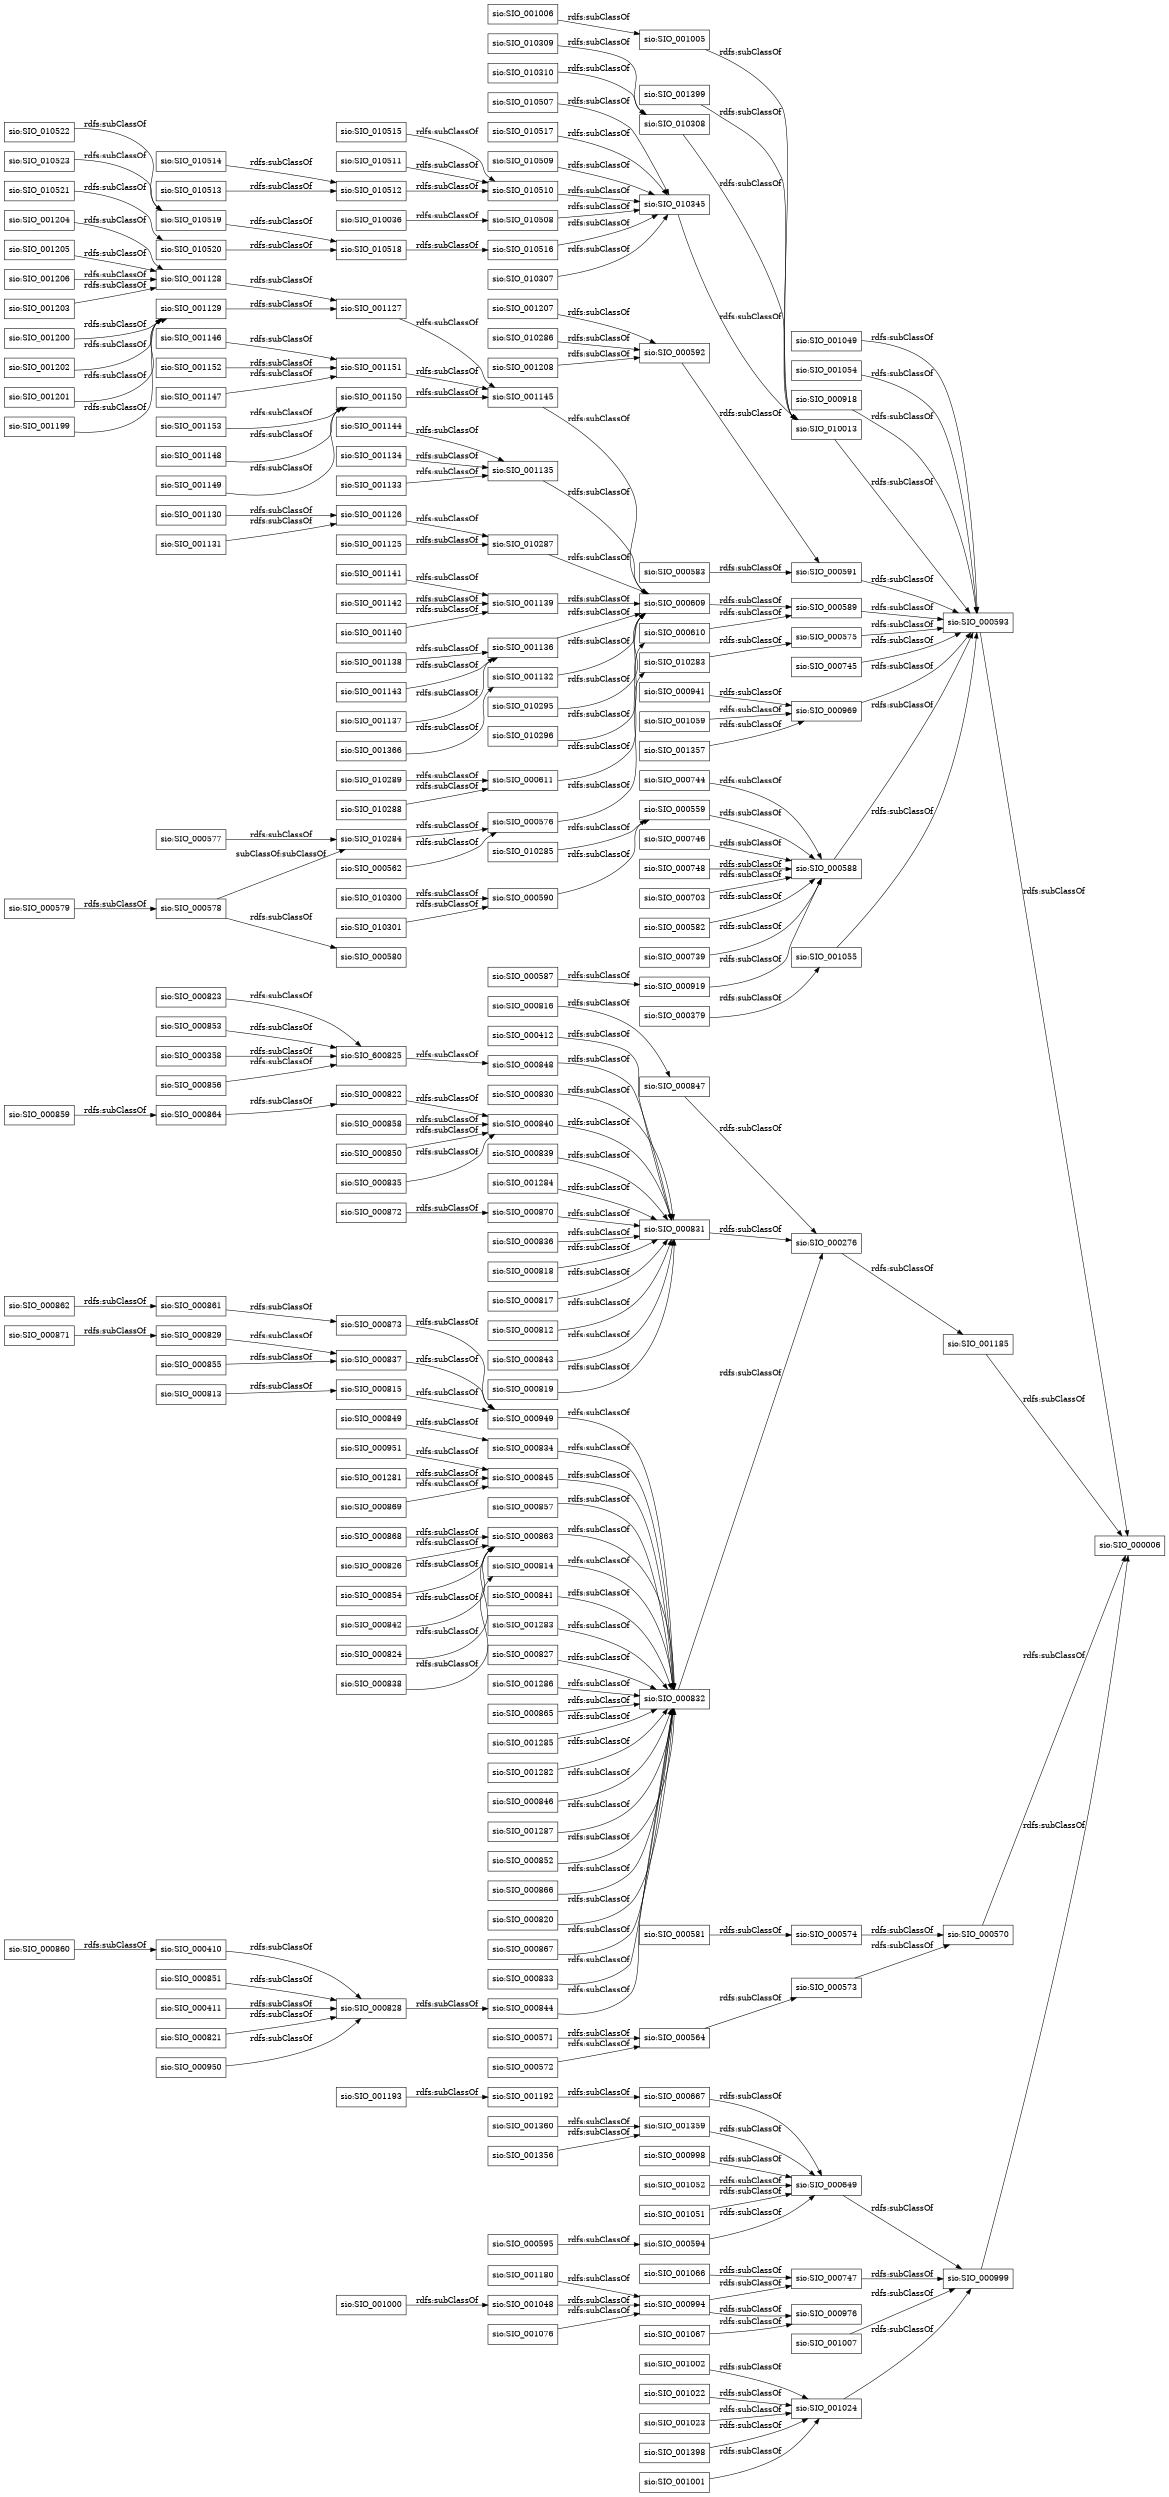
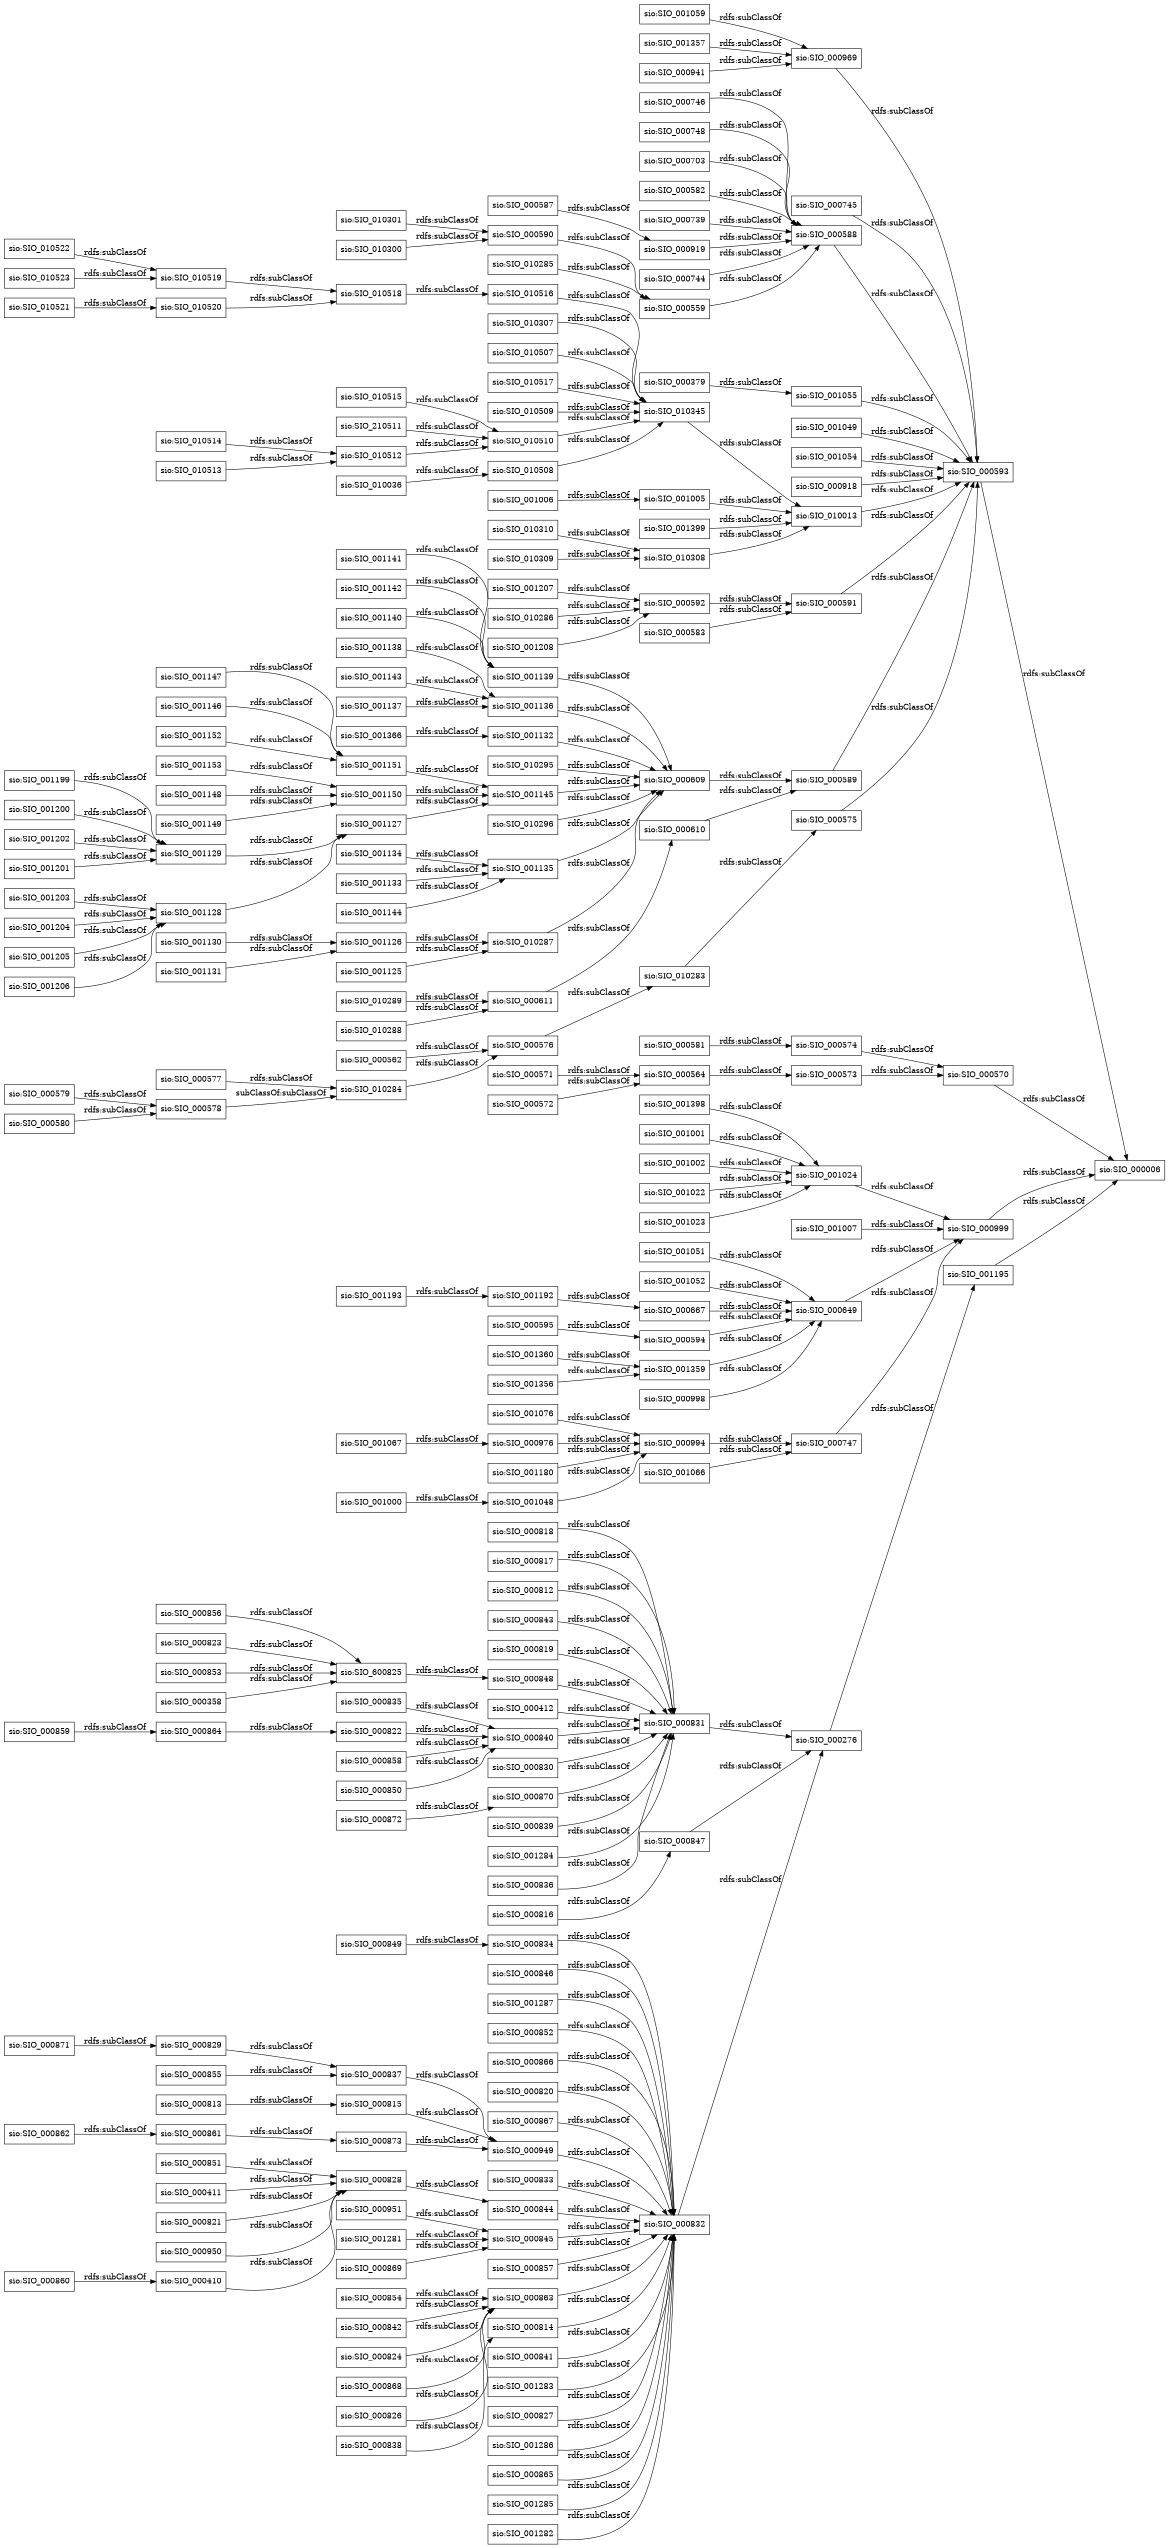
node "sio:SIO_010511": label "sio:SIO_010511" -> "sio:SIO_210511"
edge "sio:SIO_000578" -> "sio:SIO_000580": reversed
node "sio:SIO_001185": label "sio:SIO_001185" -> "sio:SIO_001195"
edge "sio:SIO_000994" -> "sio:SIO_000976": reversed
